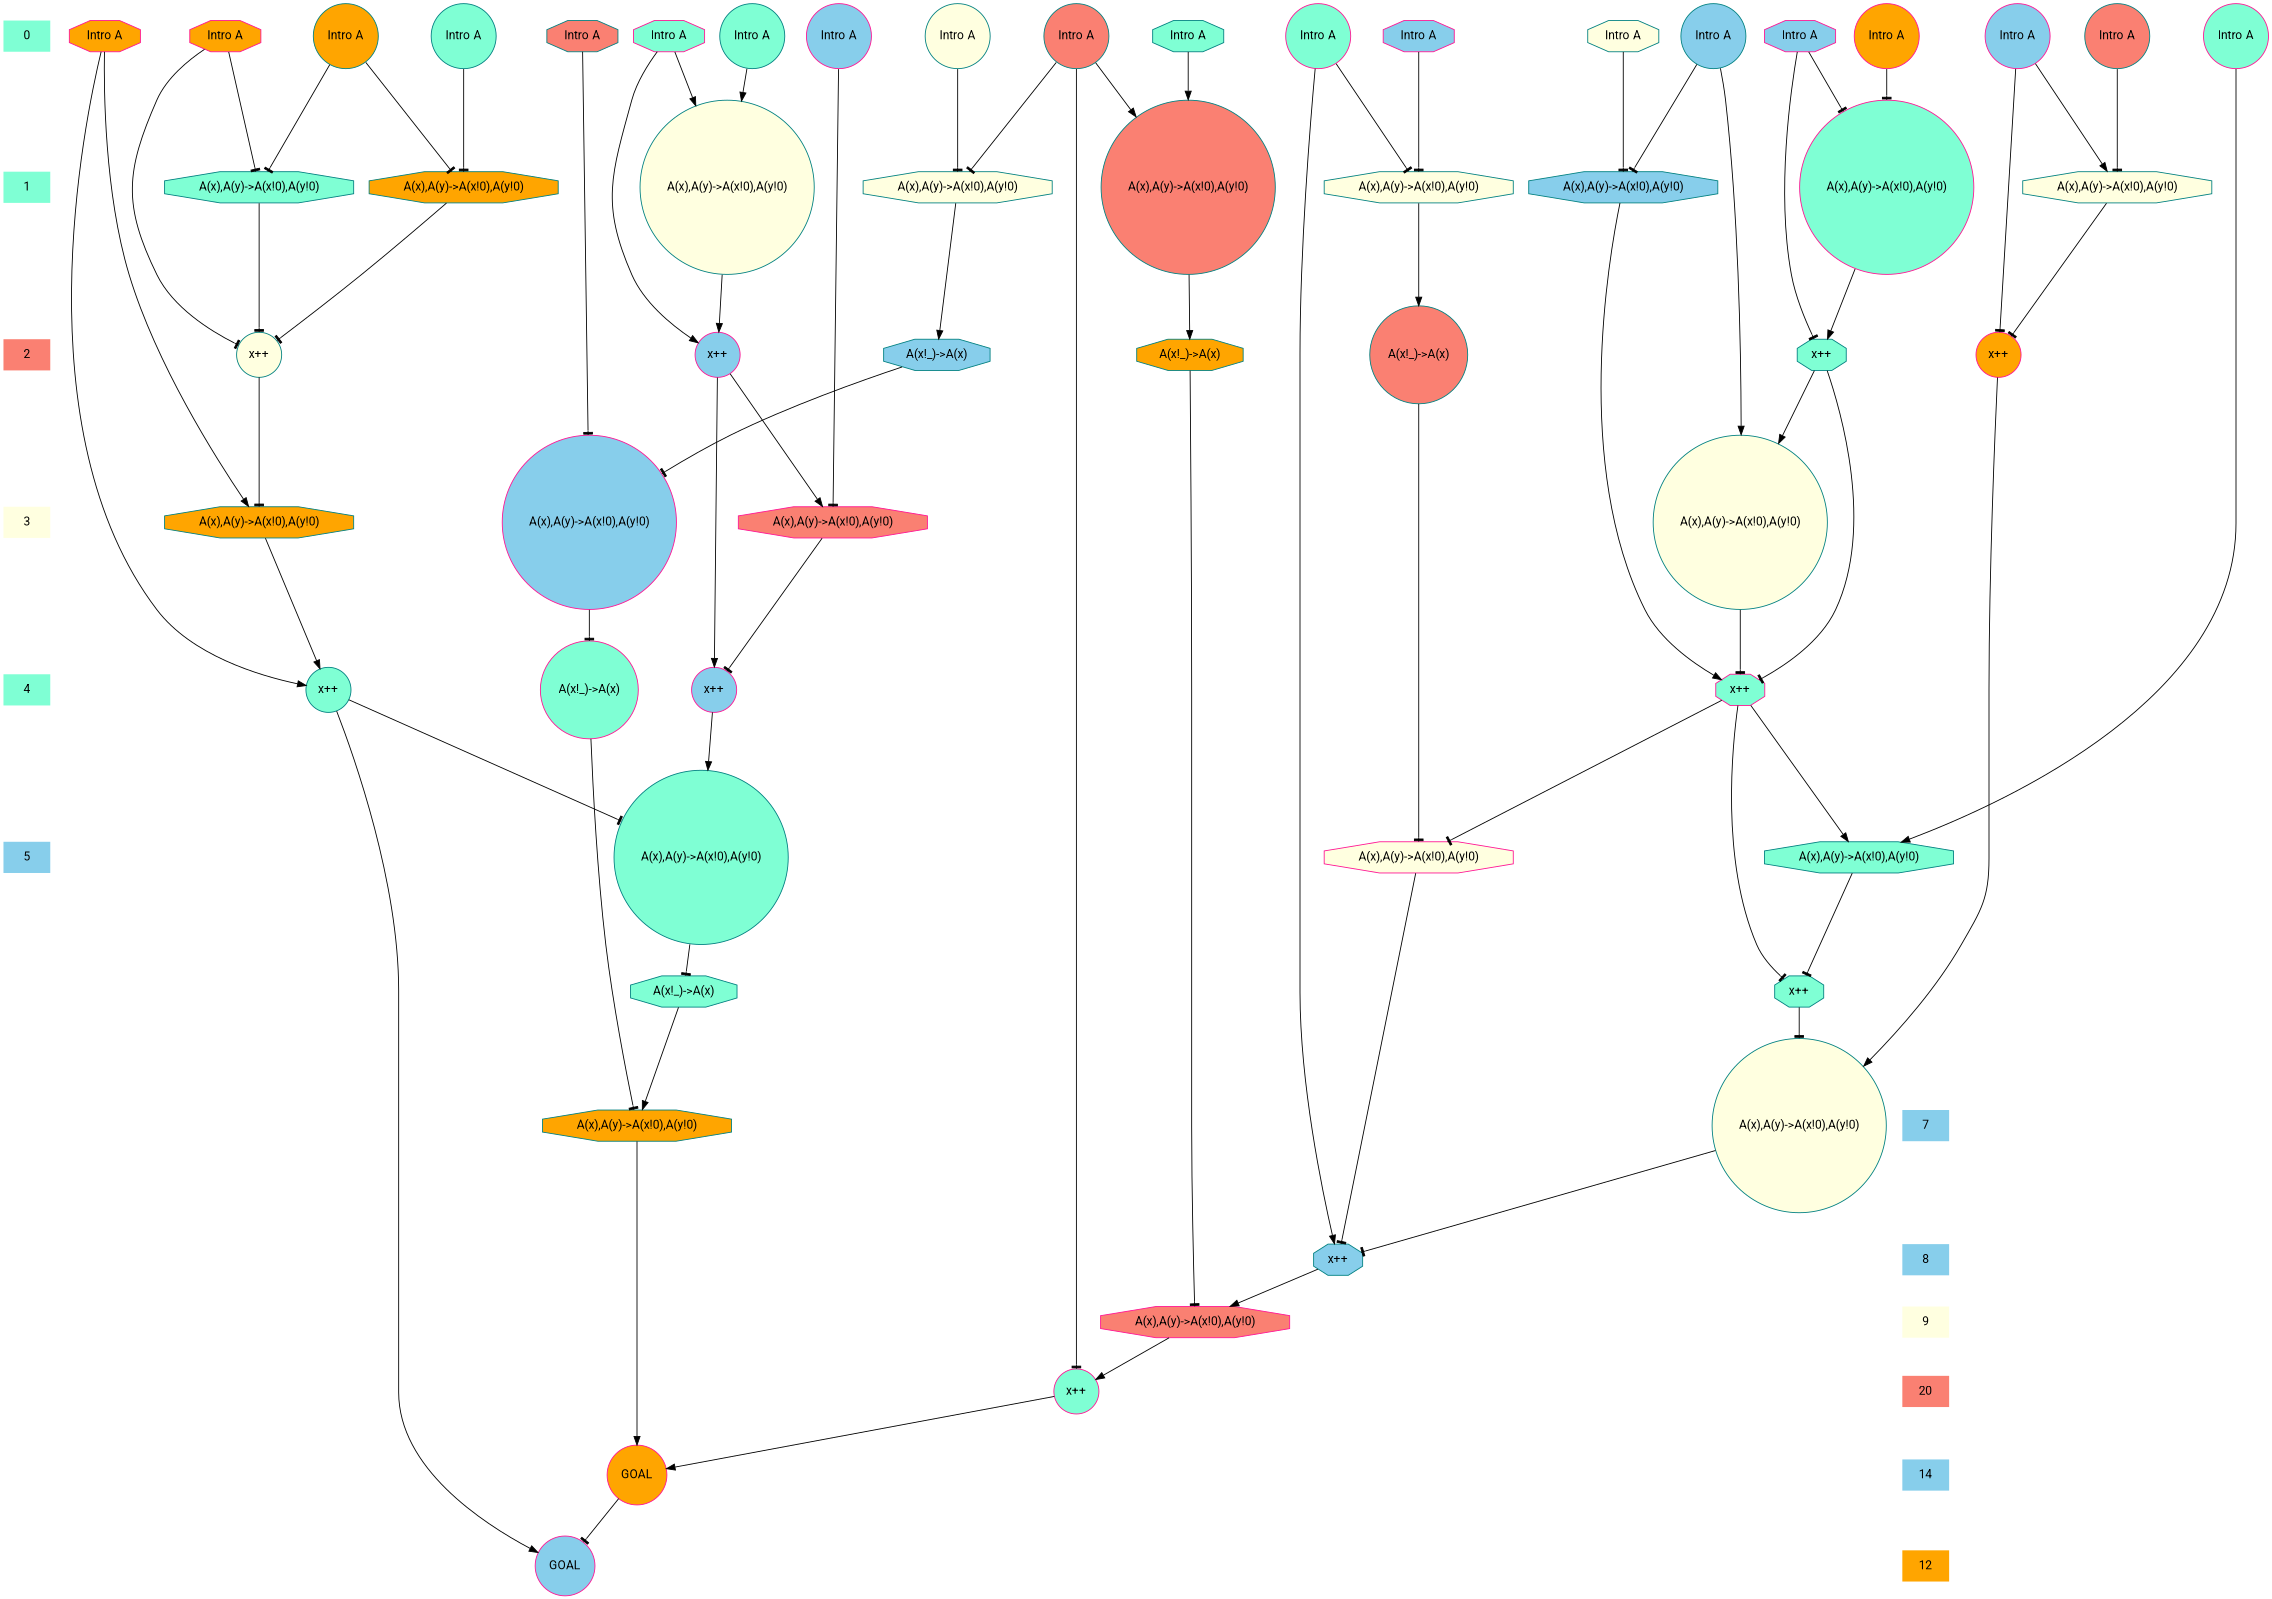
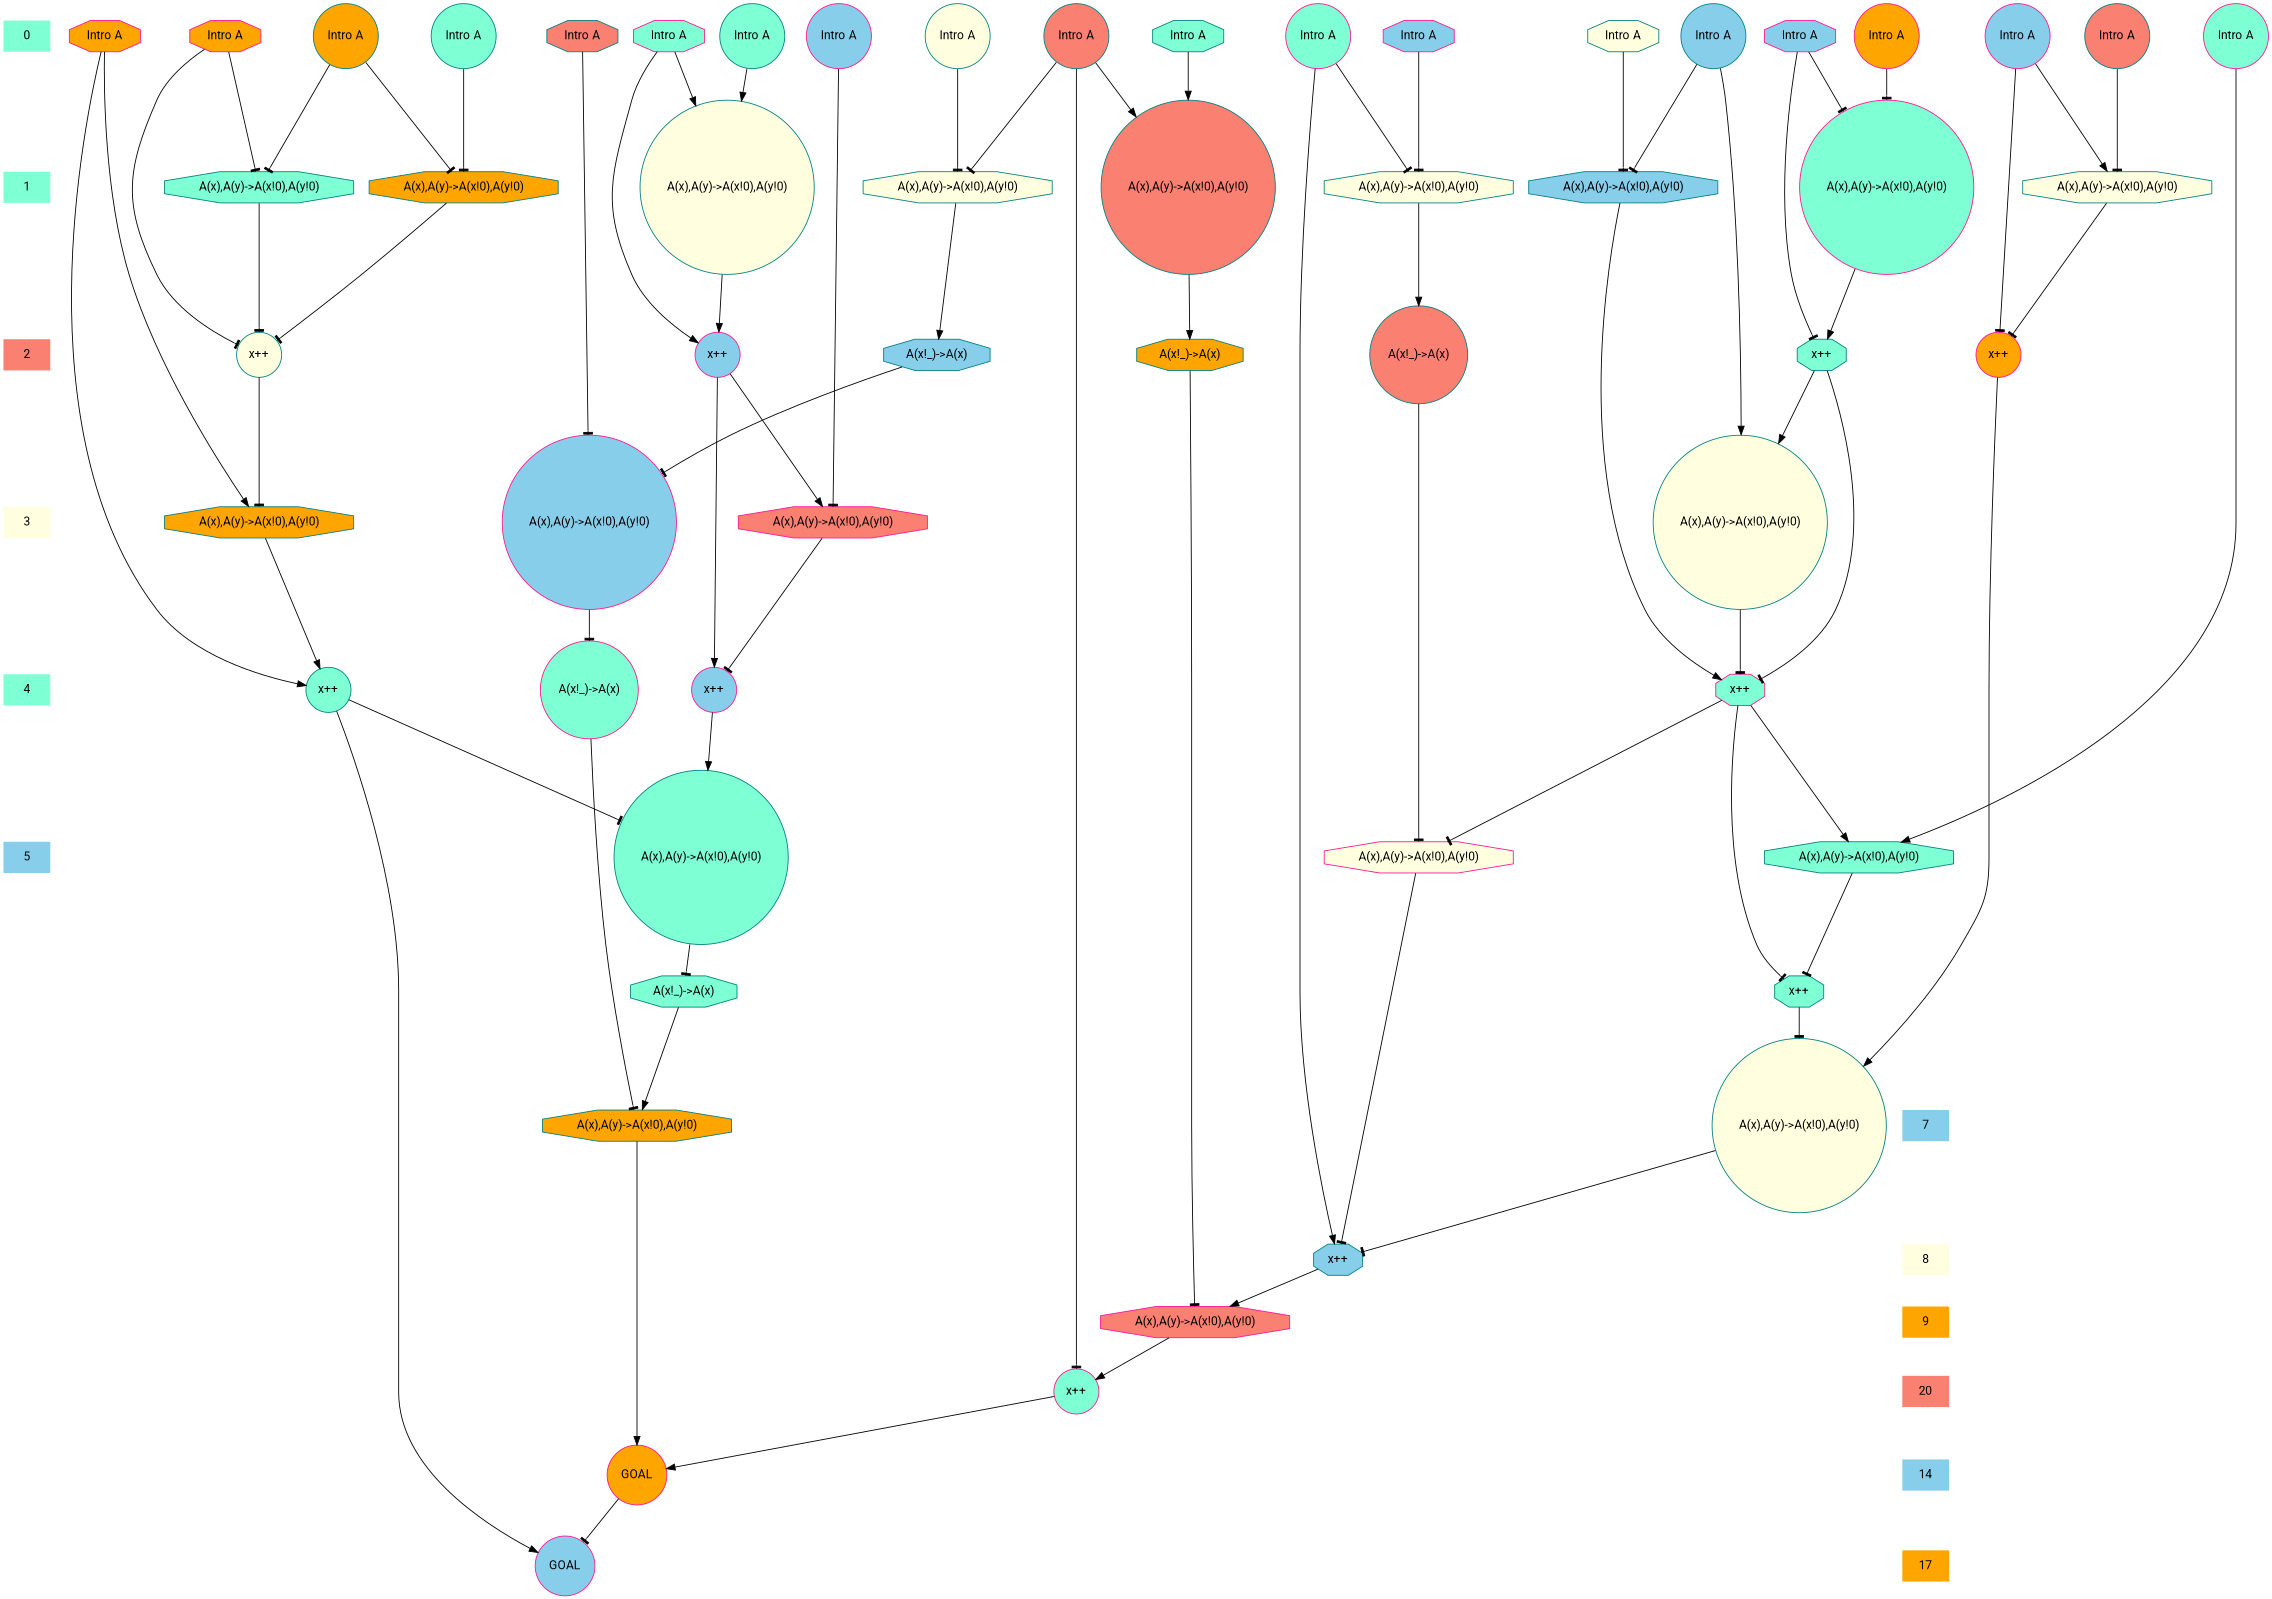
node "8": fillcolor skyblue -> lightyellow
node "9": fillcolor lightyellow -> orange
node "12": label "12" -> "17"
